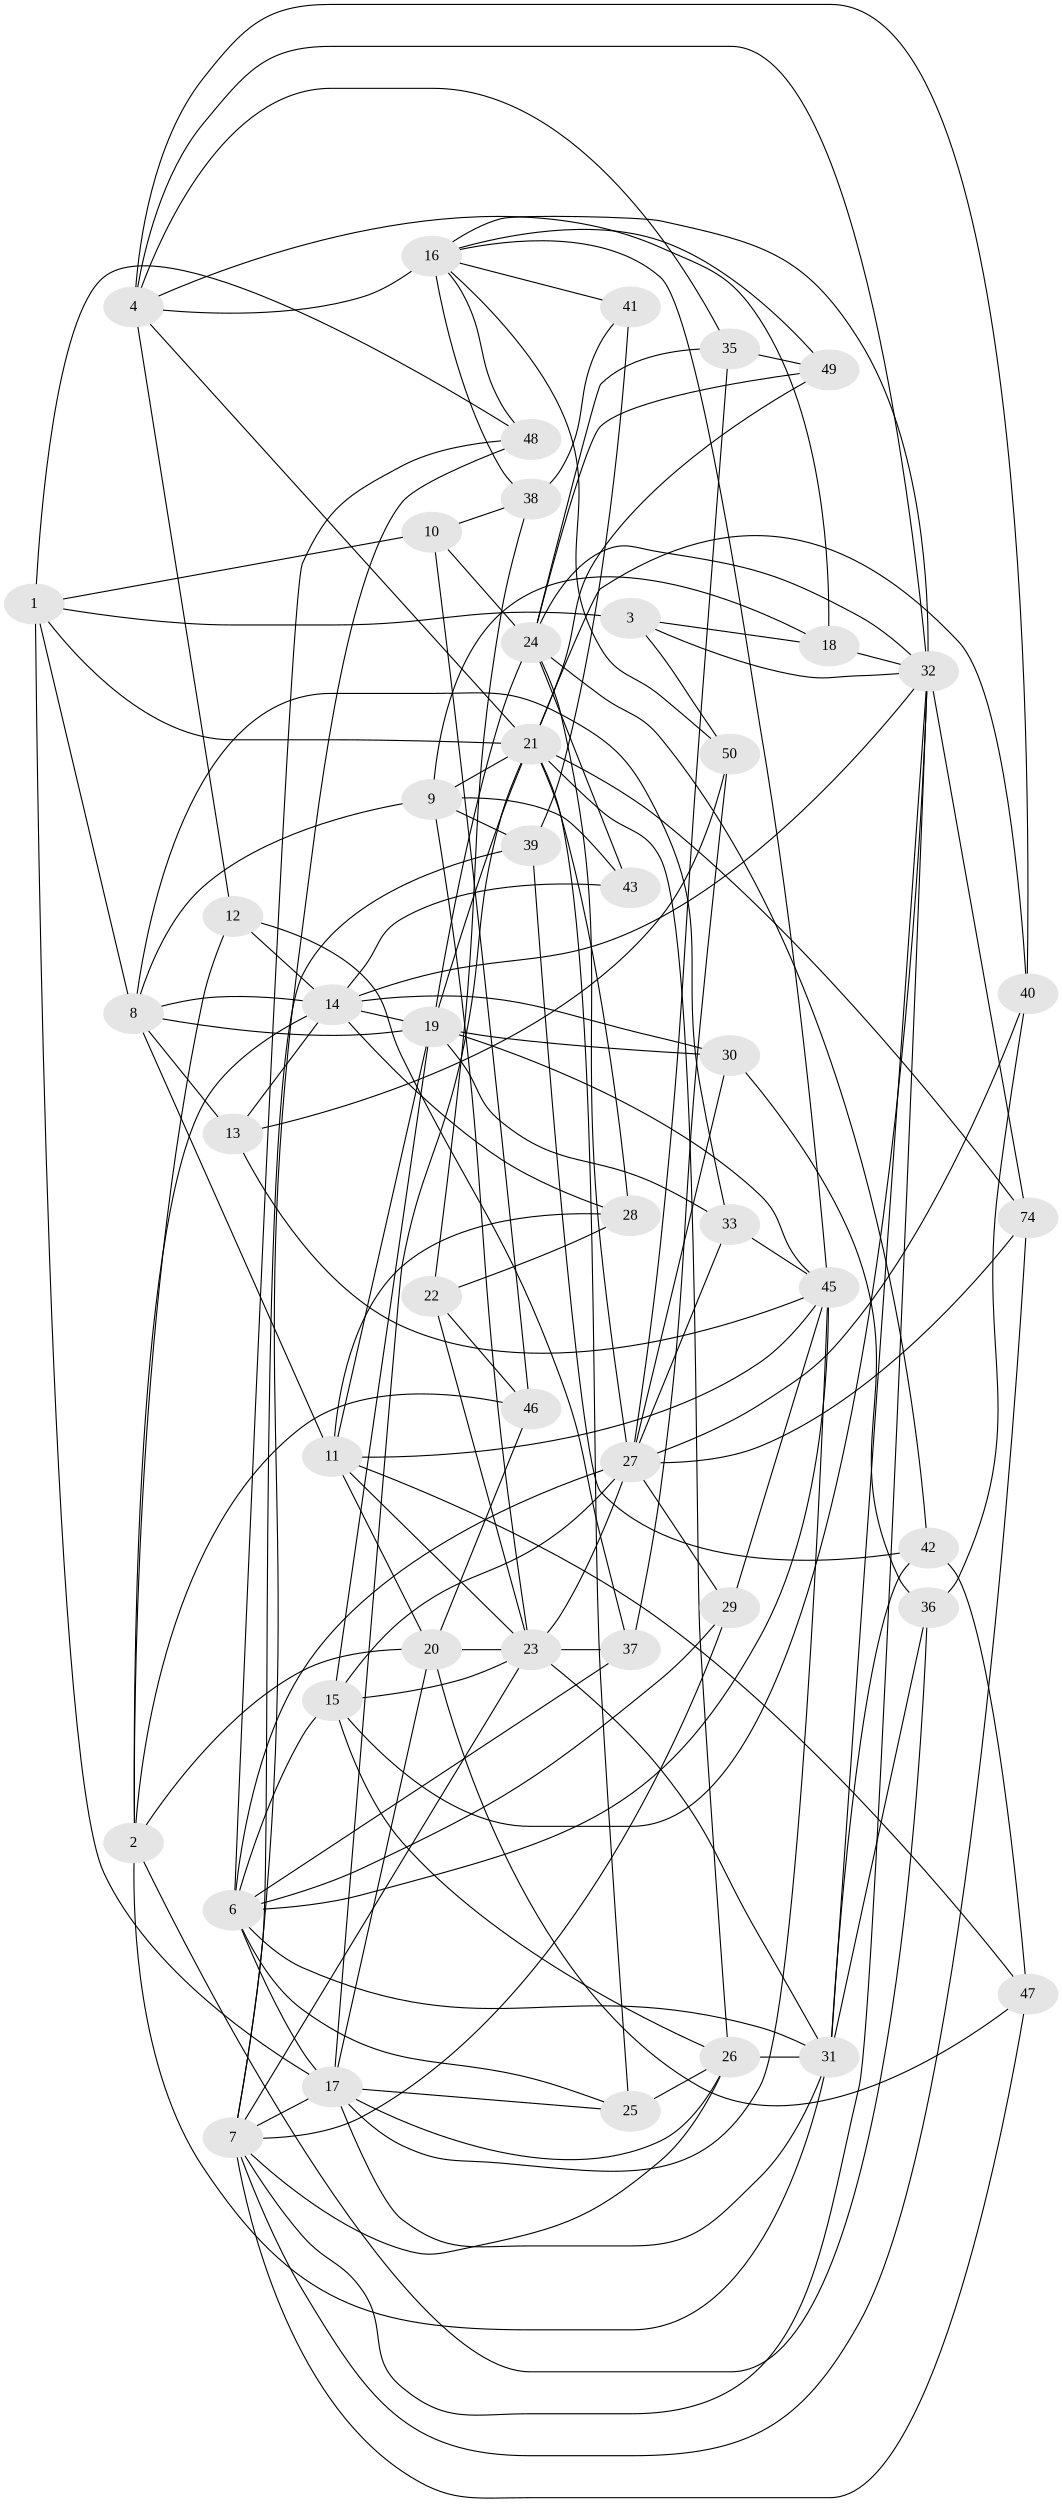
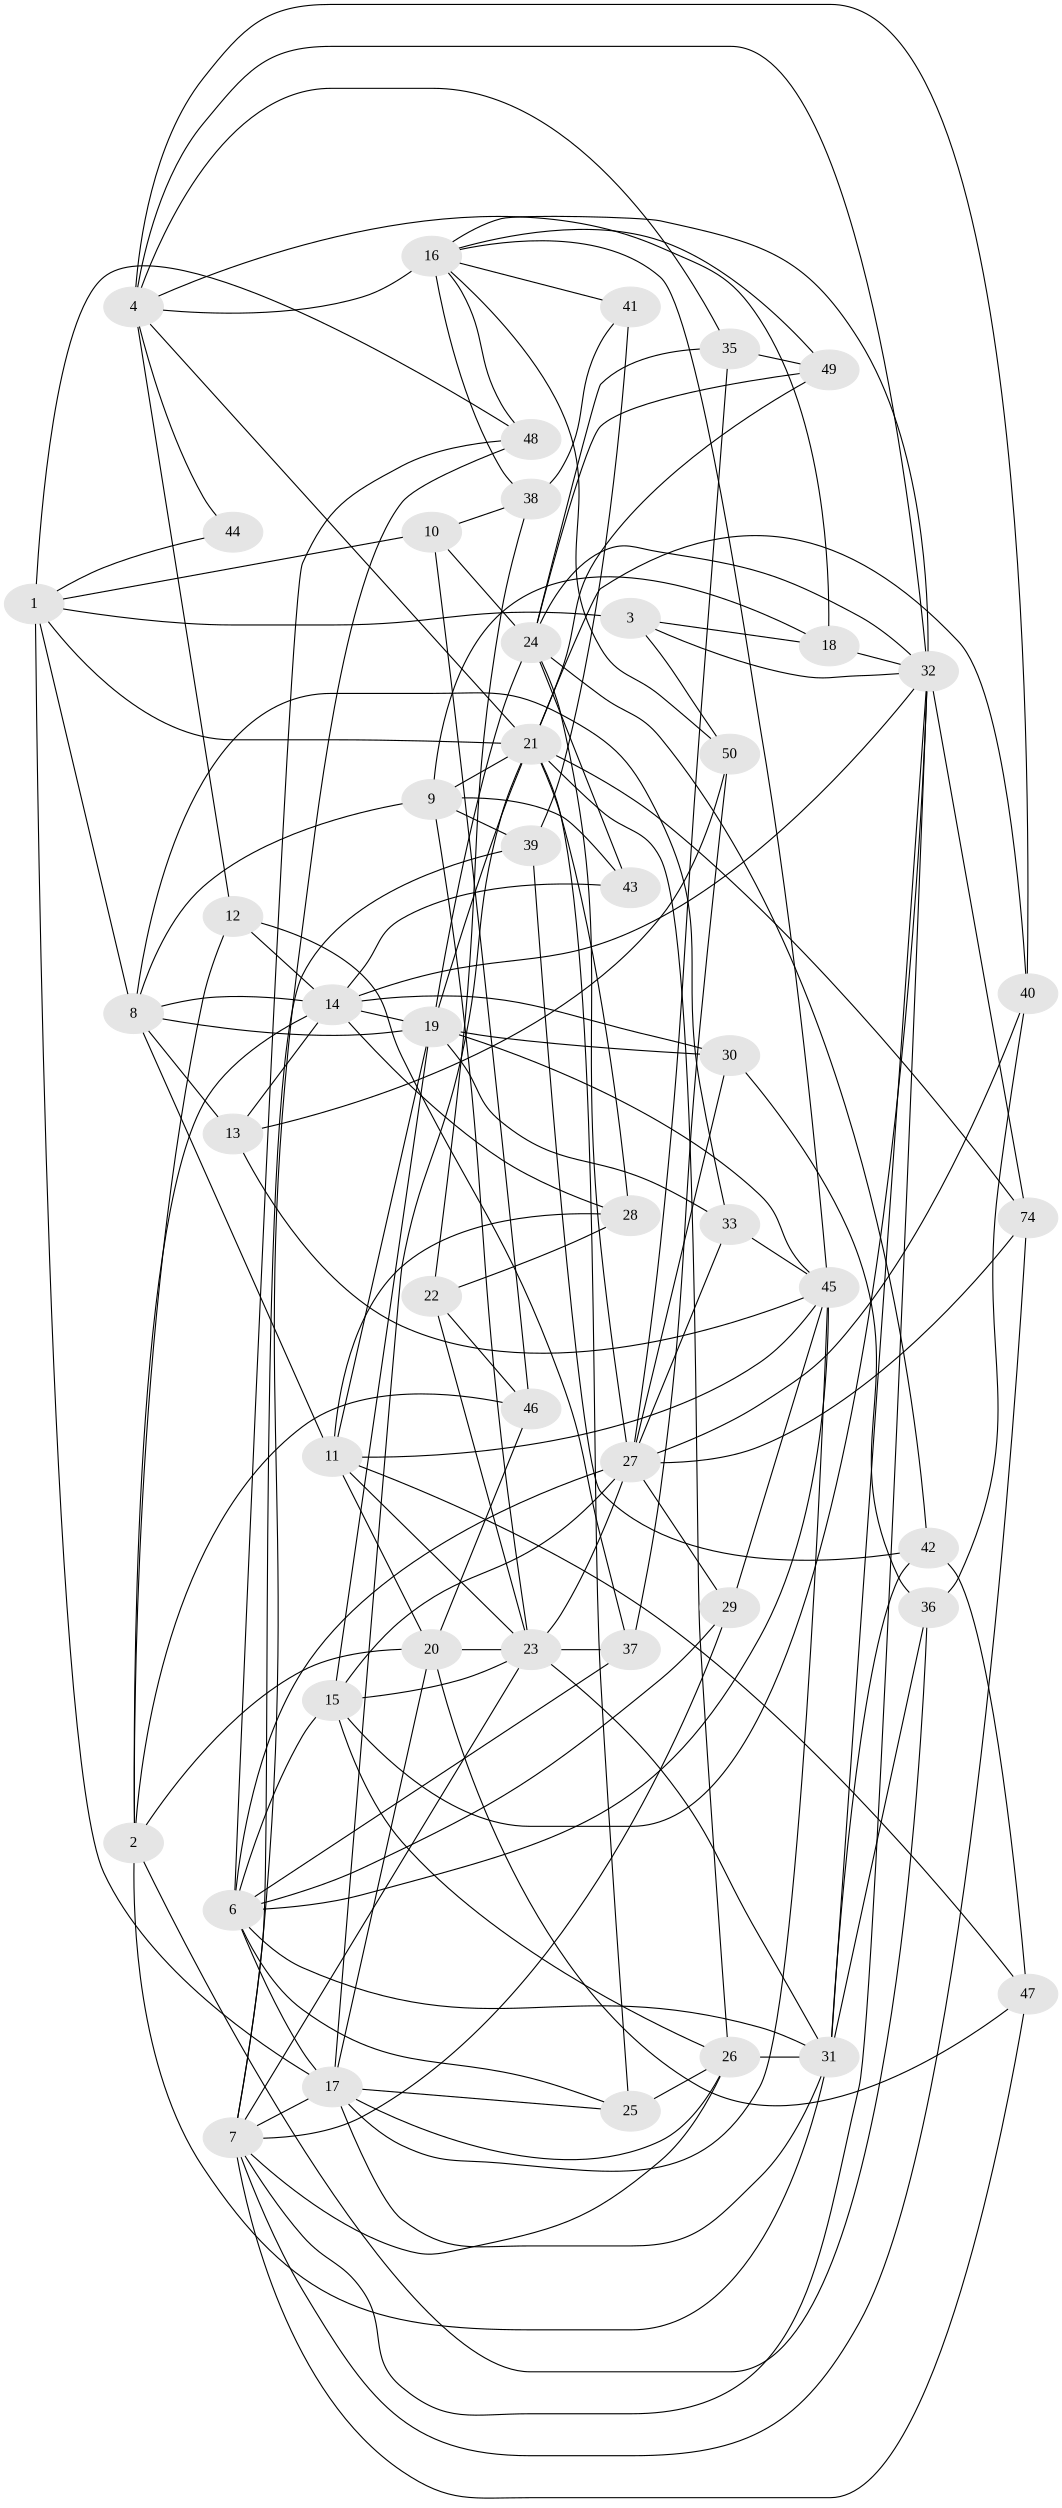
node "44": added
